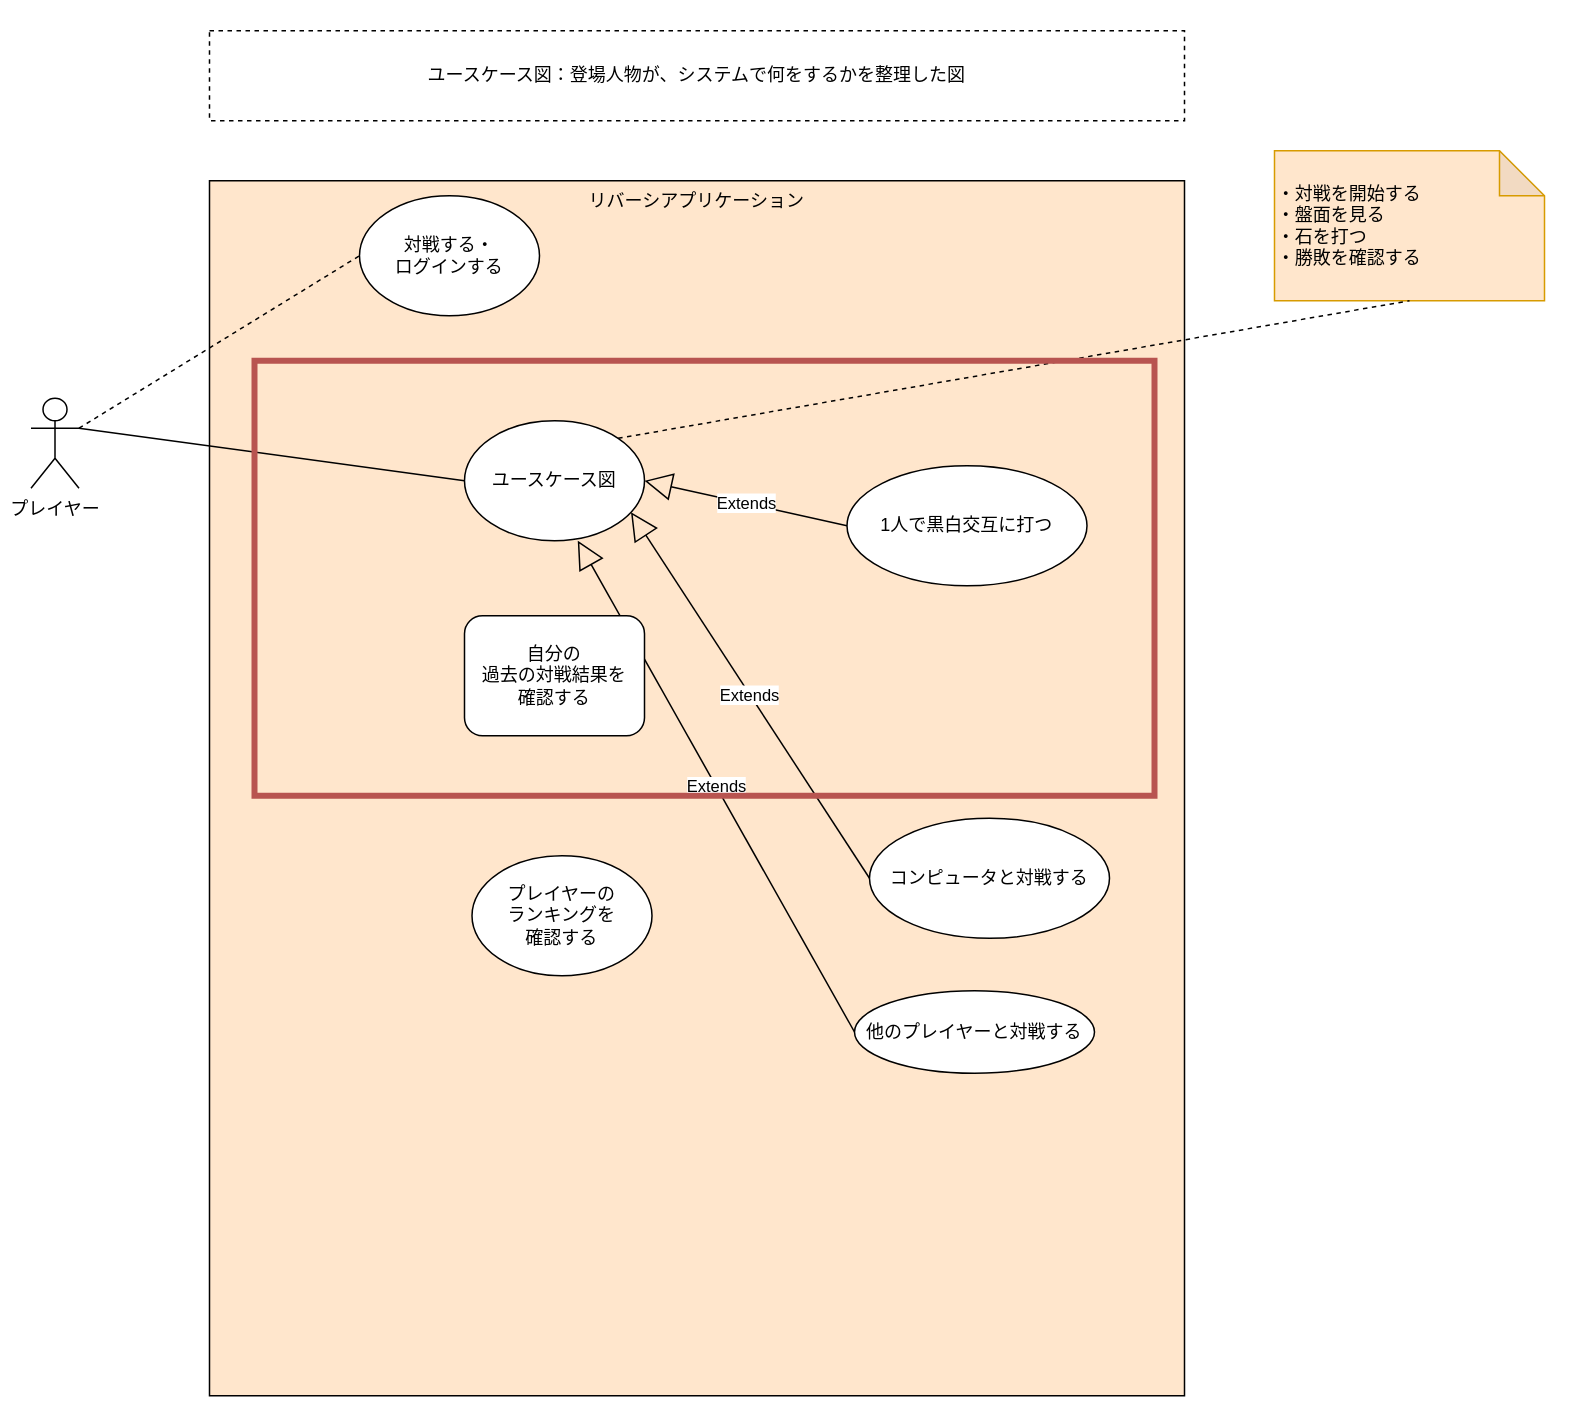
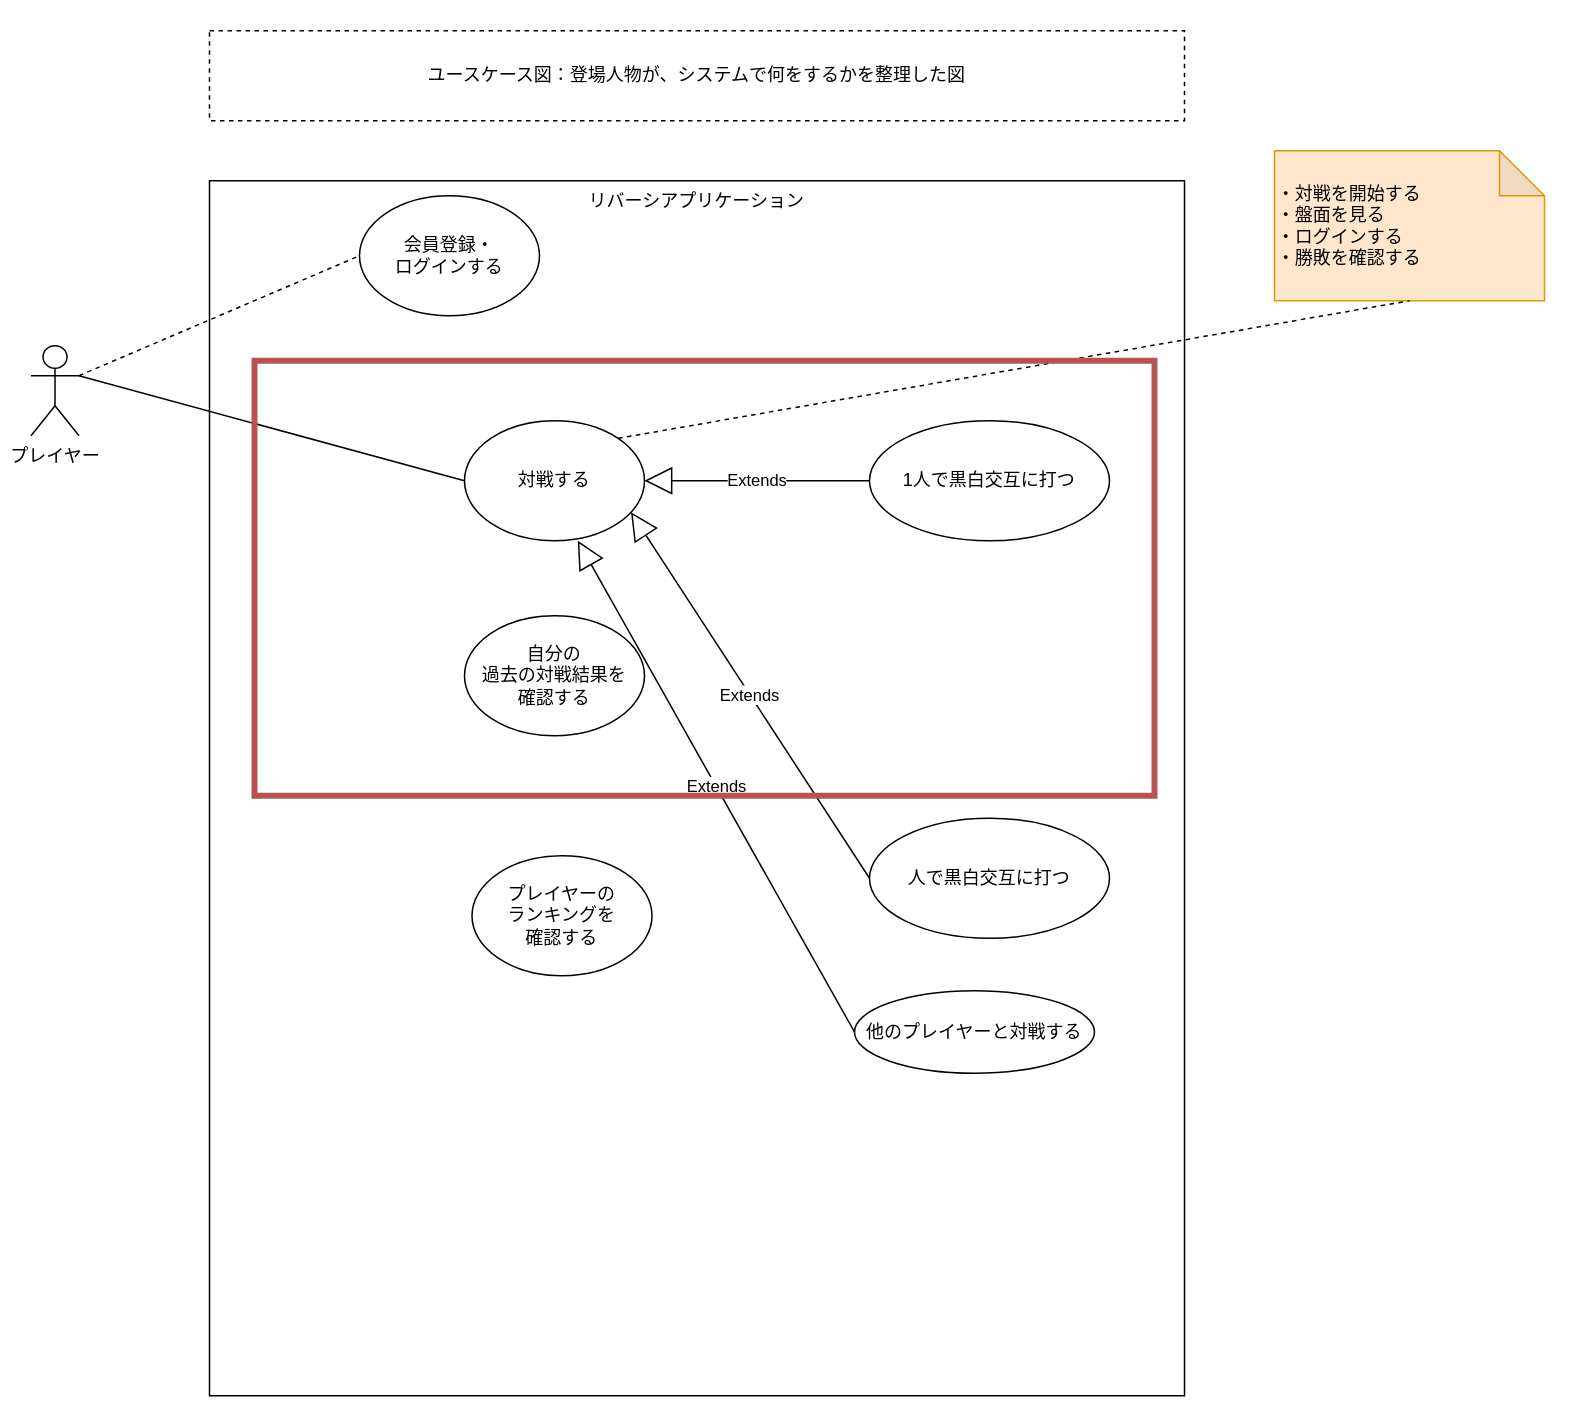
node "・対戦を開始する ・盤面を見る ・石を打つ ・勝敗を確認する": label "・対戦を開始する ・盤面を見る ・石を打つ ・勝敗を確認する" -> "・対戦を開始する ・盤面を見る ・ログインする ・勝敗を確認する"
node "対戦する・ ログインする": label "対戦する・ ログインする" -> "会員登録・ ログインする"
node "プレイヤー": moved (55, 443) -> (55, 391)
node "ユースケース図": label "ユースケース図" -> "対戦する"
node "1人で黒白交互に打つ": moved (967, 526) -> (989, 481)
node "自分の 過去の対戦結果を 確認する": shape rounded rectangle -> ellipse
node "リバーシアプリケーション": fillcolor #ffe6cc -> #ffffff
node "コンピュータと対戦する": label "コンピュータと対戦する" -> "人で黒白交互に打つ"
